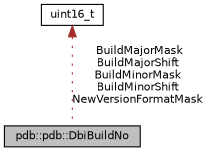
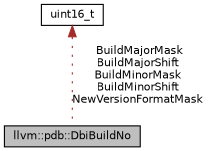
node "pdb::pdb::DbiBuildNo": label "pdb::pdb::DbiBuildNo" -> "llvm::pdb::DbiBuildNo"
